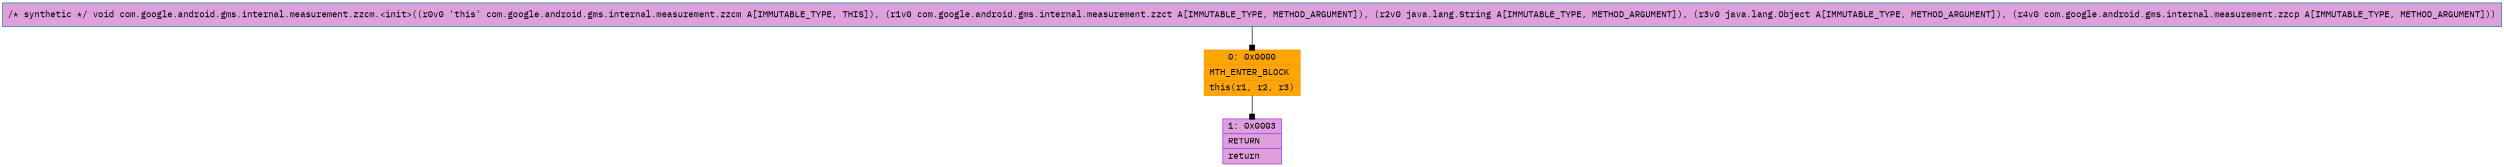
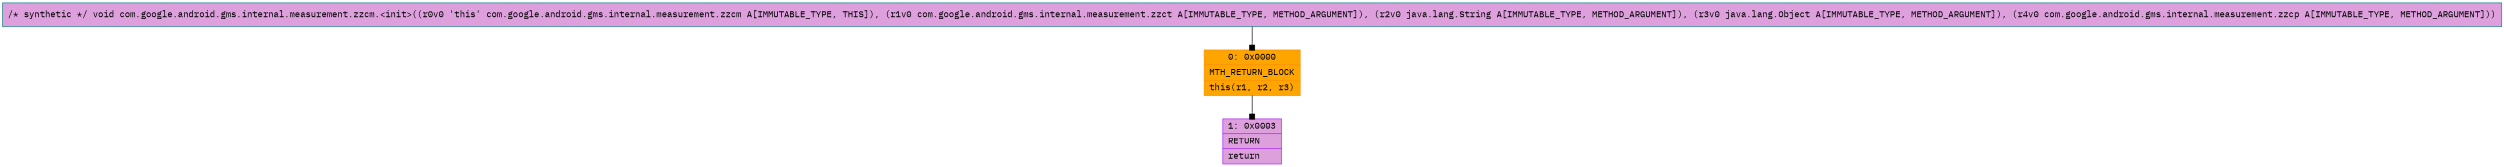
node "0: 0x0000": text "MTH_ENTER_BLOCK" -> "MTH_RETURN_BLOCK"
